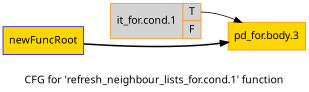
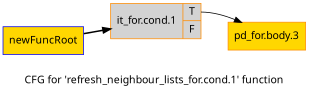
edge "newFuncRoot" -> "pd_for.body.3": now "newFuncRoot" -> "it_for.cond.1"
